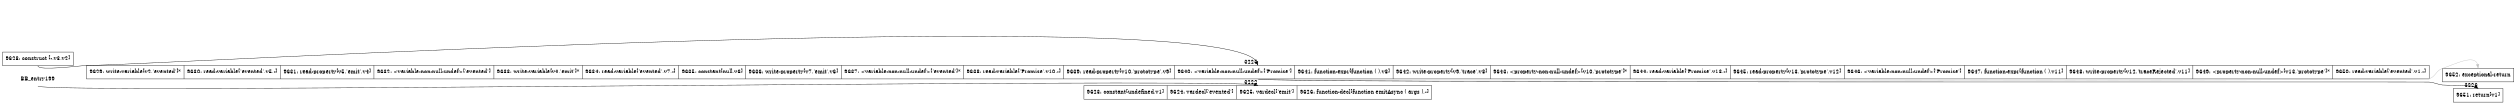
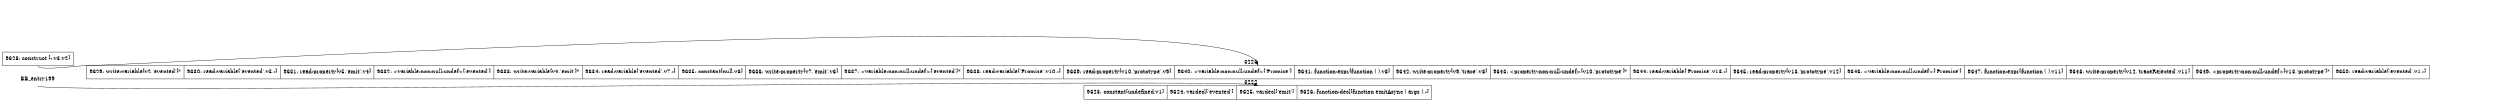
node "9652: exceptional-return": removed
node "9651: return[v1]": removed
